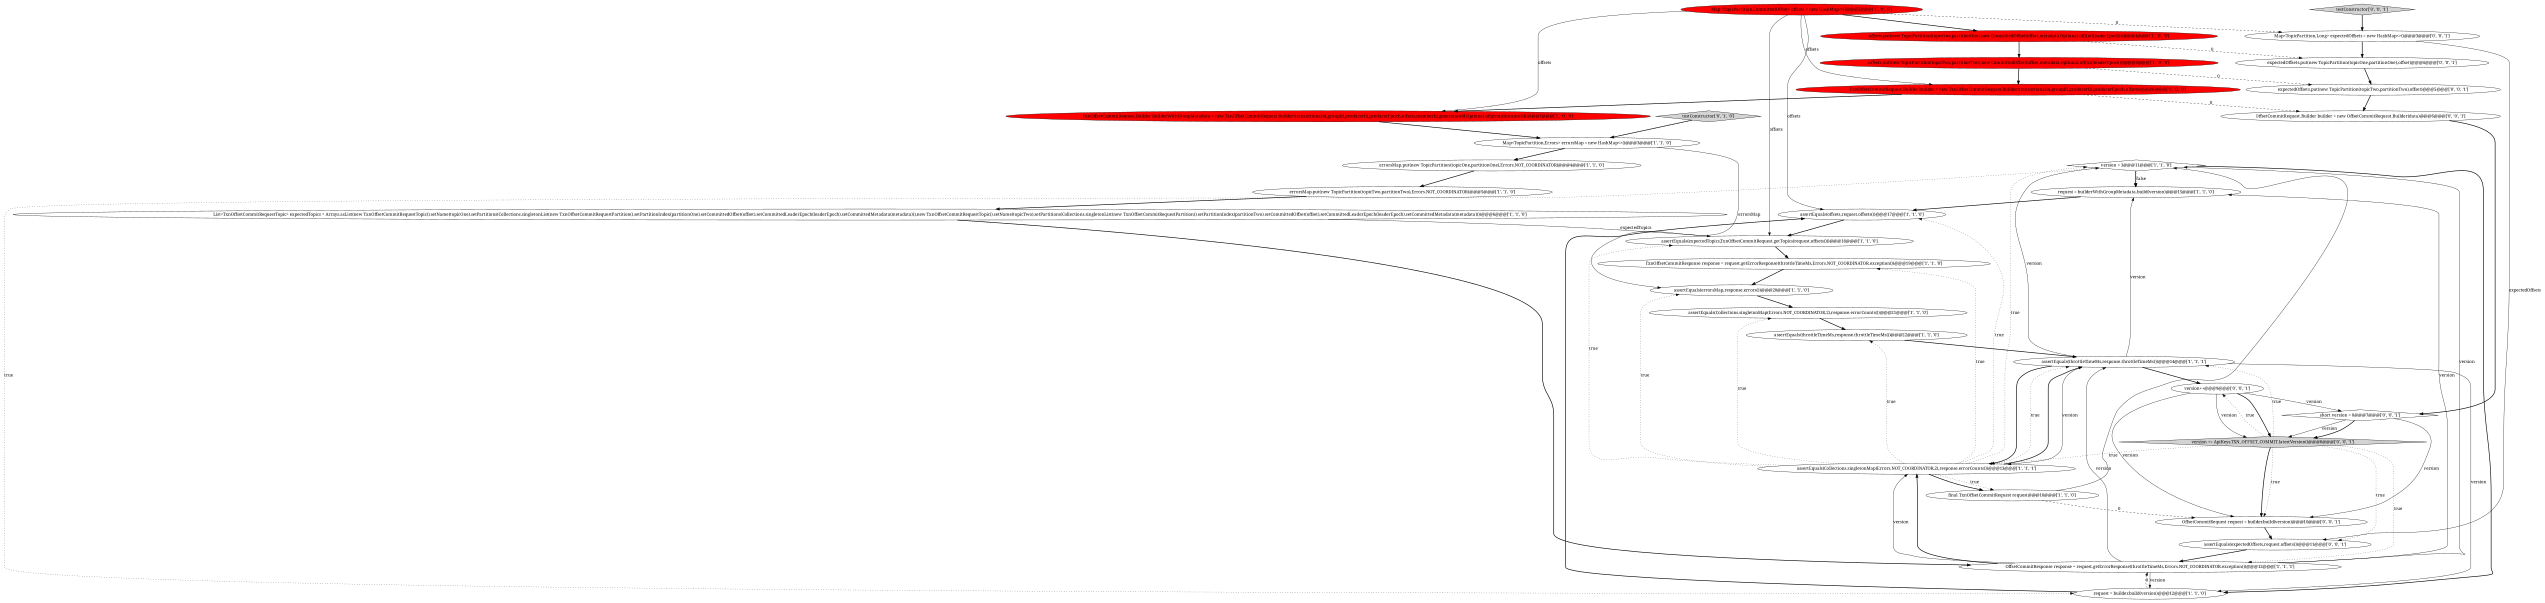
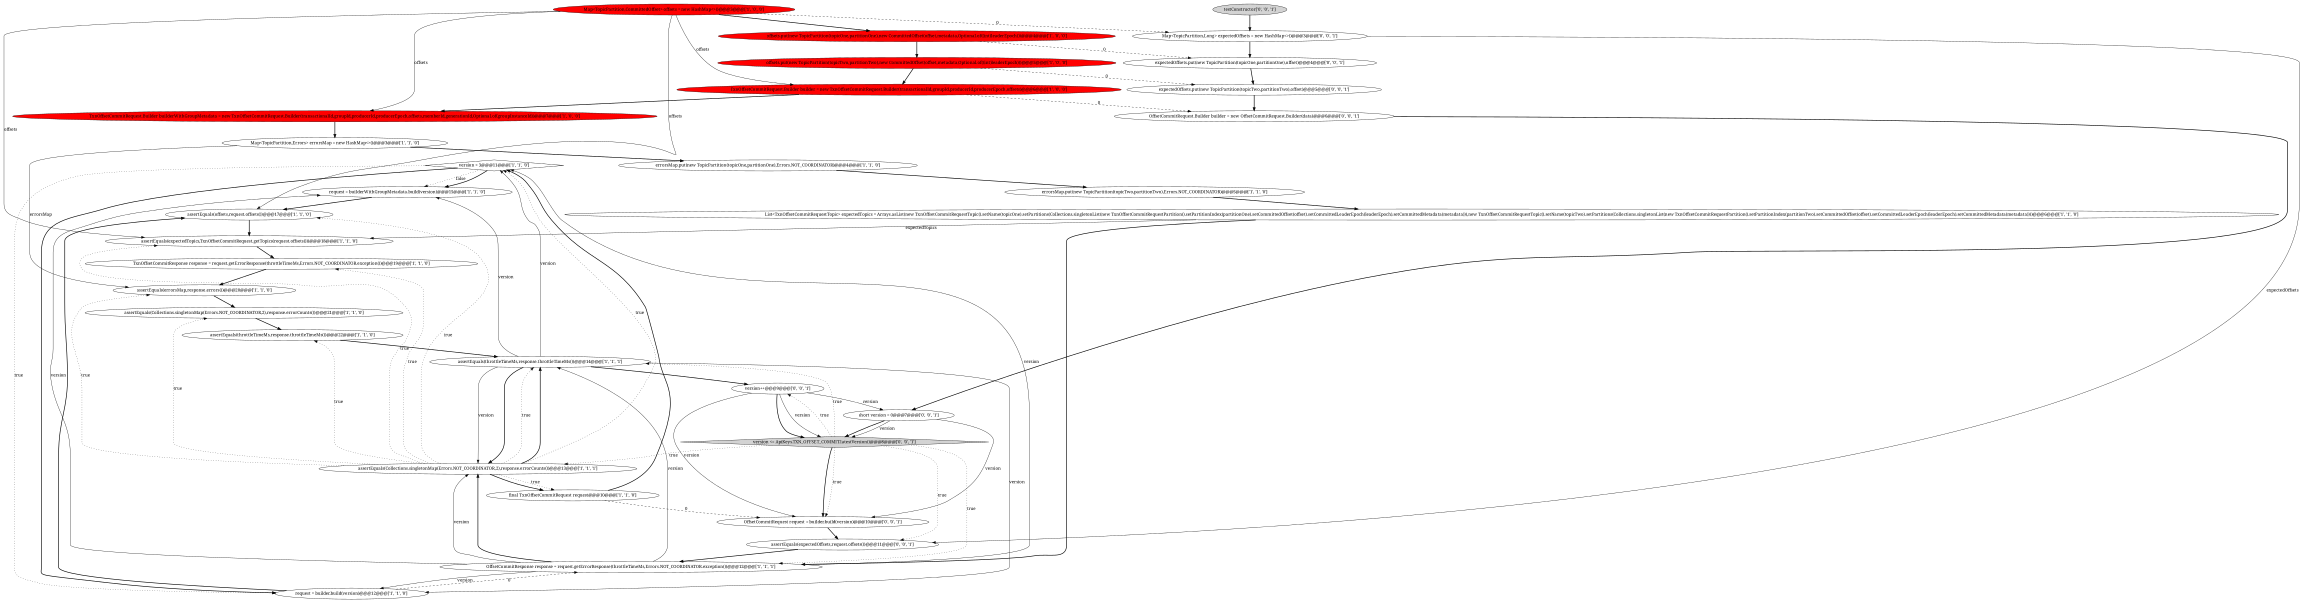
node "testConstructor['0', '0', '1']": shape diamond -> ellipse
node "testConstructor['0', '1', '0']": removed
edge "final TxnOffsetCommitRequest request@@@10@@@['1', '1', '0']" -> "version < 3@@@11@@@['1', '1', '0']": style solid -> bold
node "short version = 0@@@7@@@['0', '0', '1']": shape diamond -> ellipse
